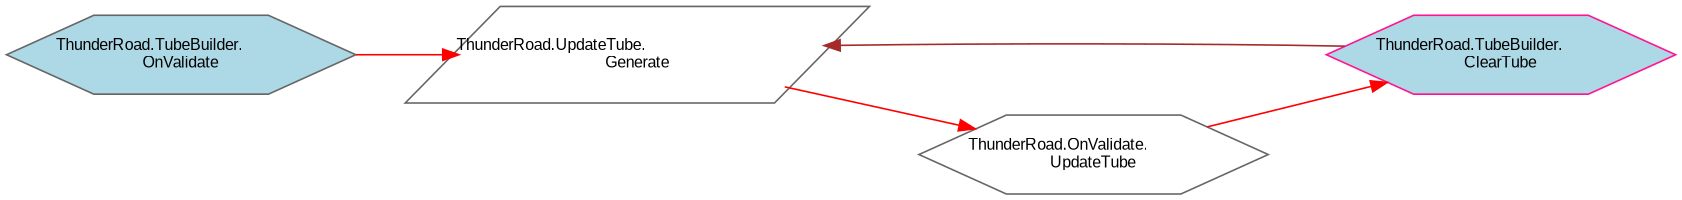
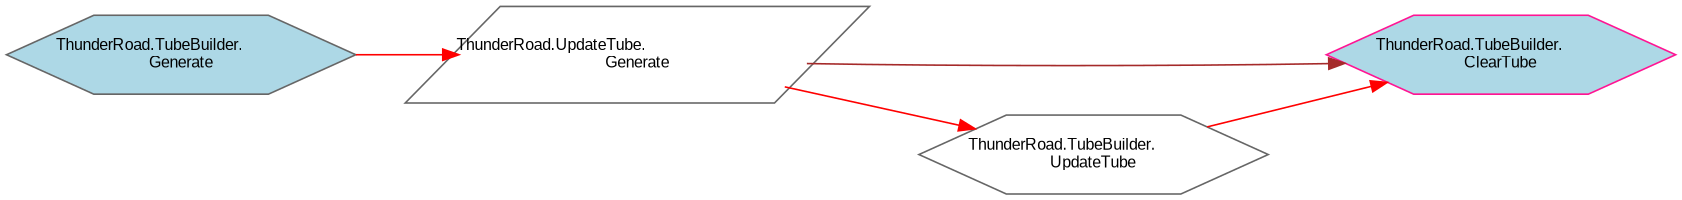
edge "ThunderRoad.TubeBuilder. ClearTube" -> "ThunderRoad.UpdateTube. Generate": reversed
node "ThunderRoad.TubeBuilder. OnValidate": label "ThunderRoad.TubeBuilder. OnValidate" -> "ThunderRoad.TubeBuilder. Generate"
node "ThunderRoad.OnValidate. UpdateTube": label "ThunderRoad.OnValidate. UpdateTube" -> "ThunderRoad.TubeBuilder. UpdateTube"
